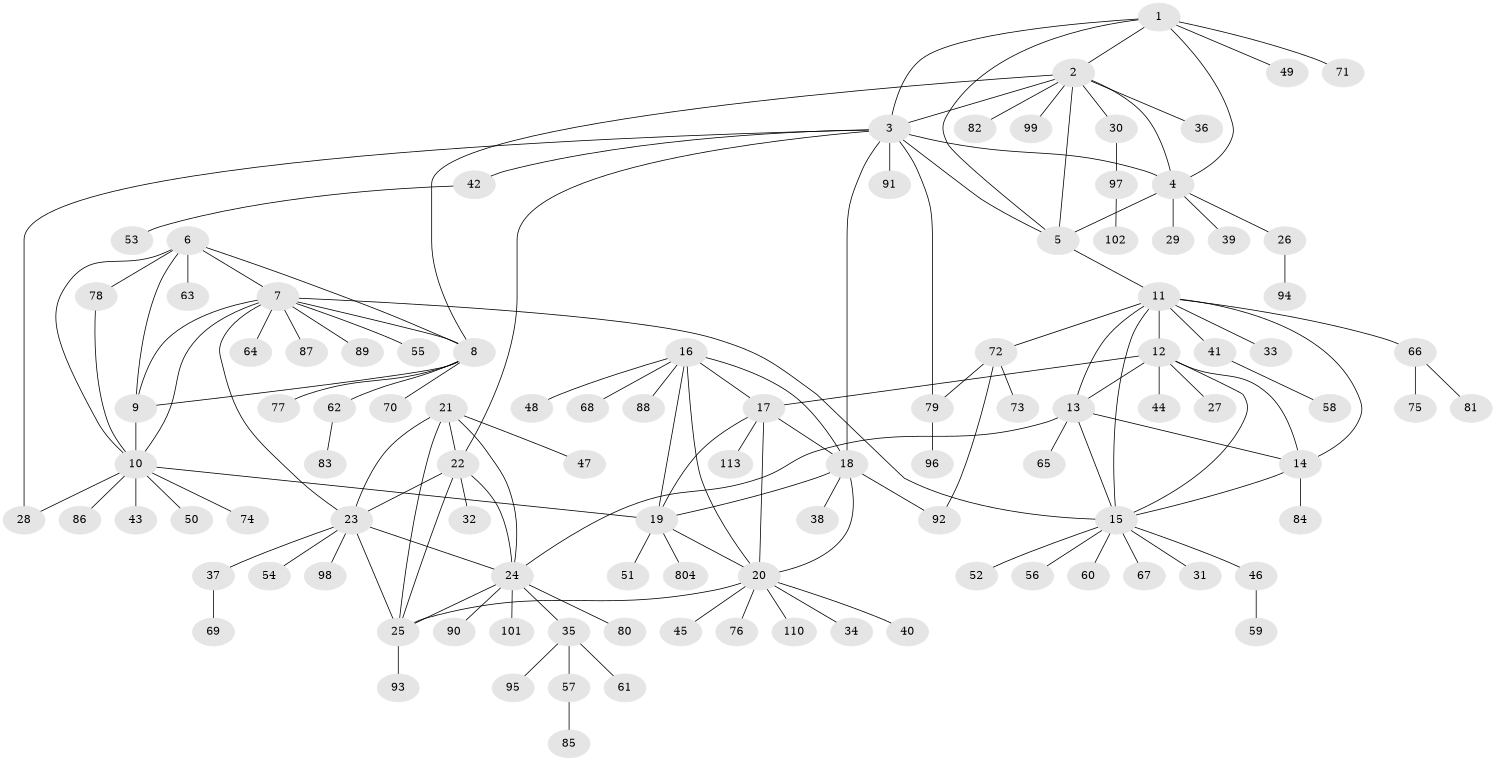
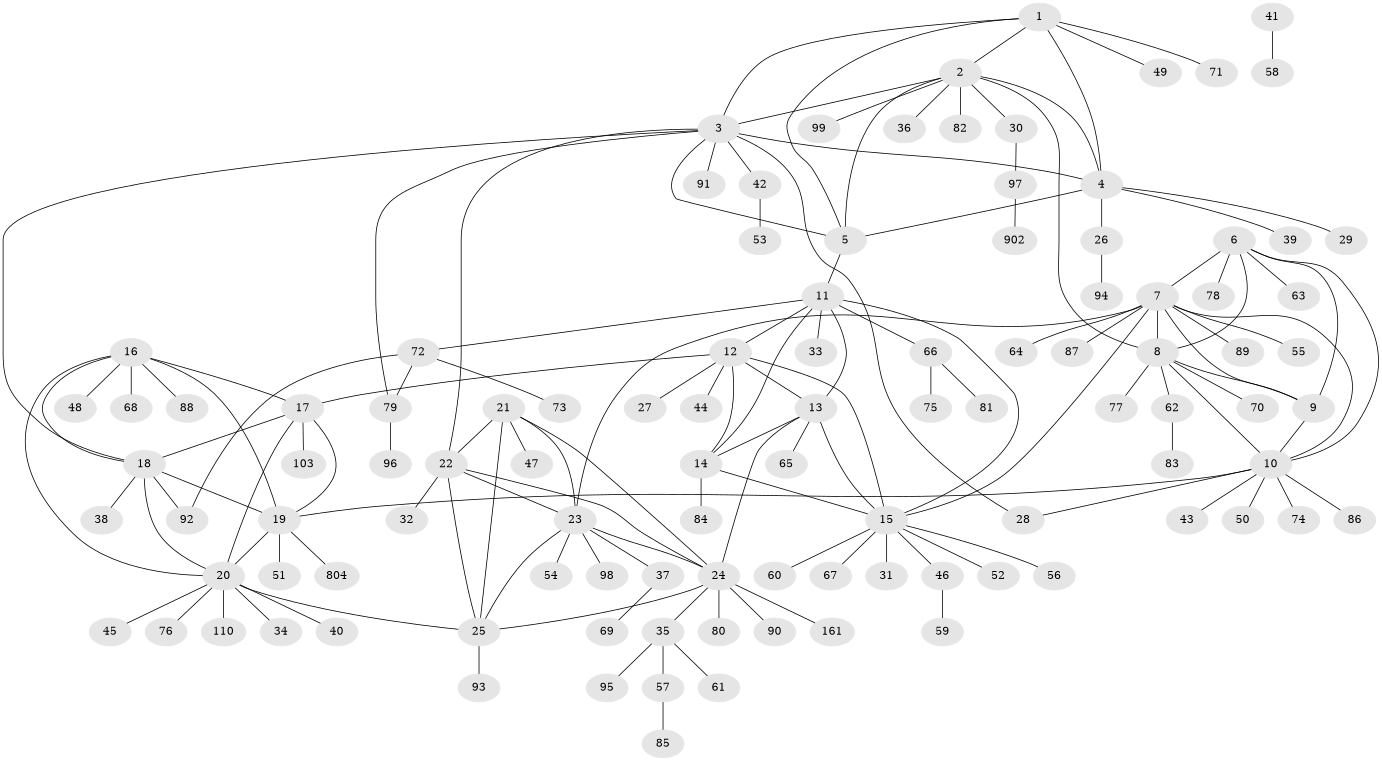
node "102": label "102" -> "902"
edge "11" -- "41": removed
edge "78" -- "10": now "8" -- "10"
node "113": label "113" -> "103"
node "101": label "101" -> "161"
